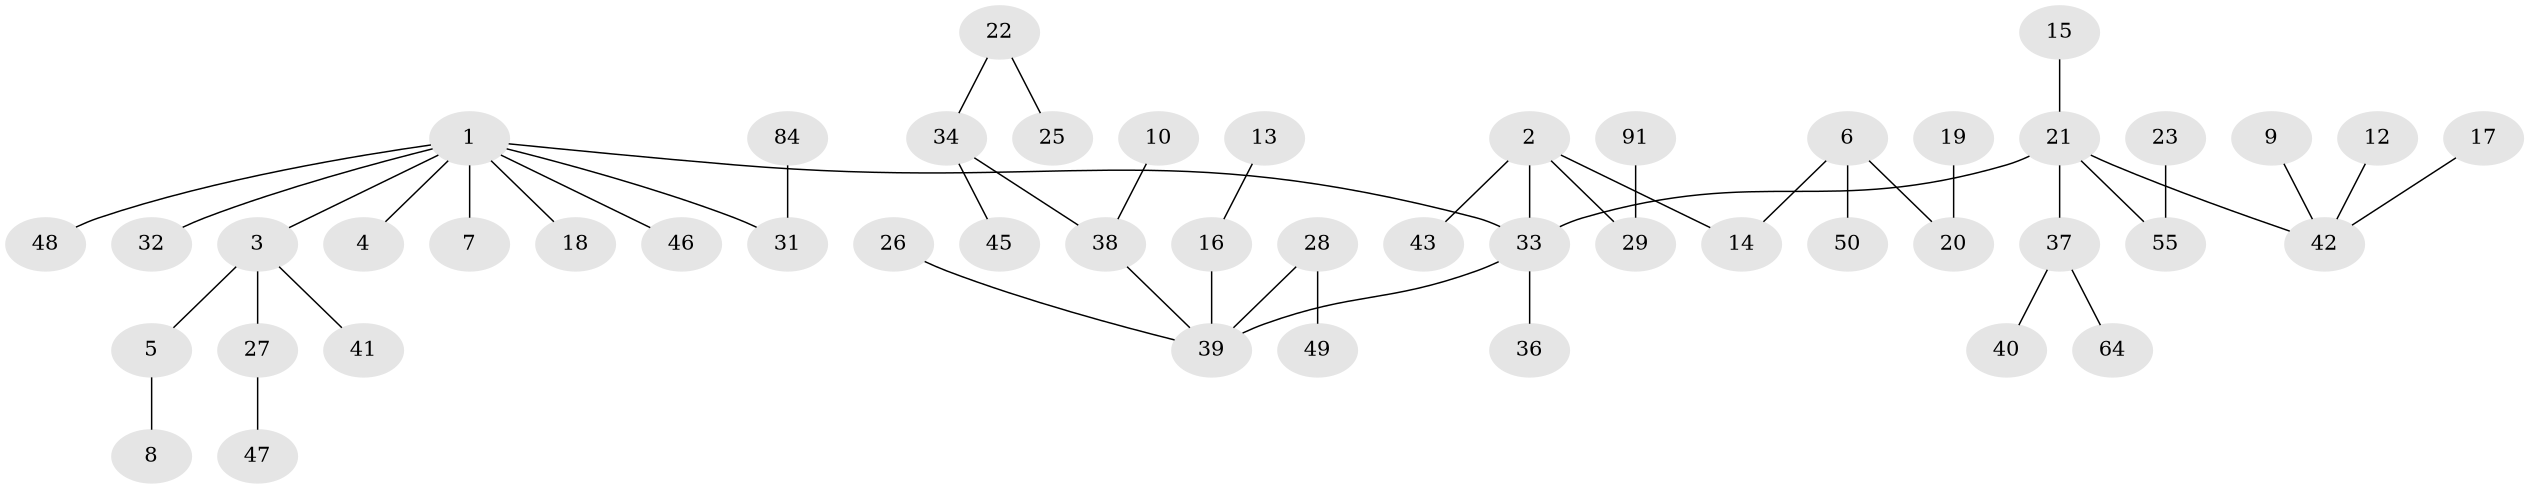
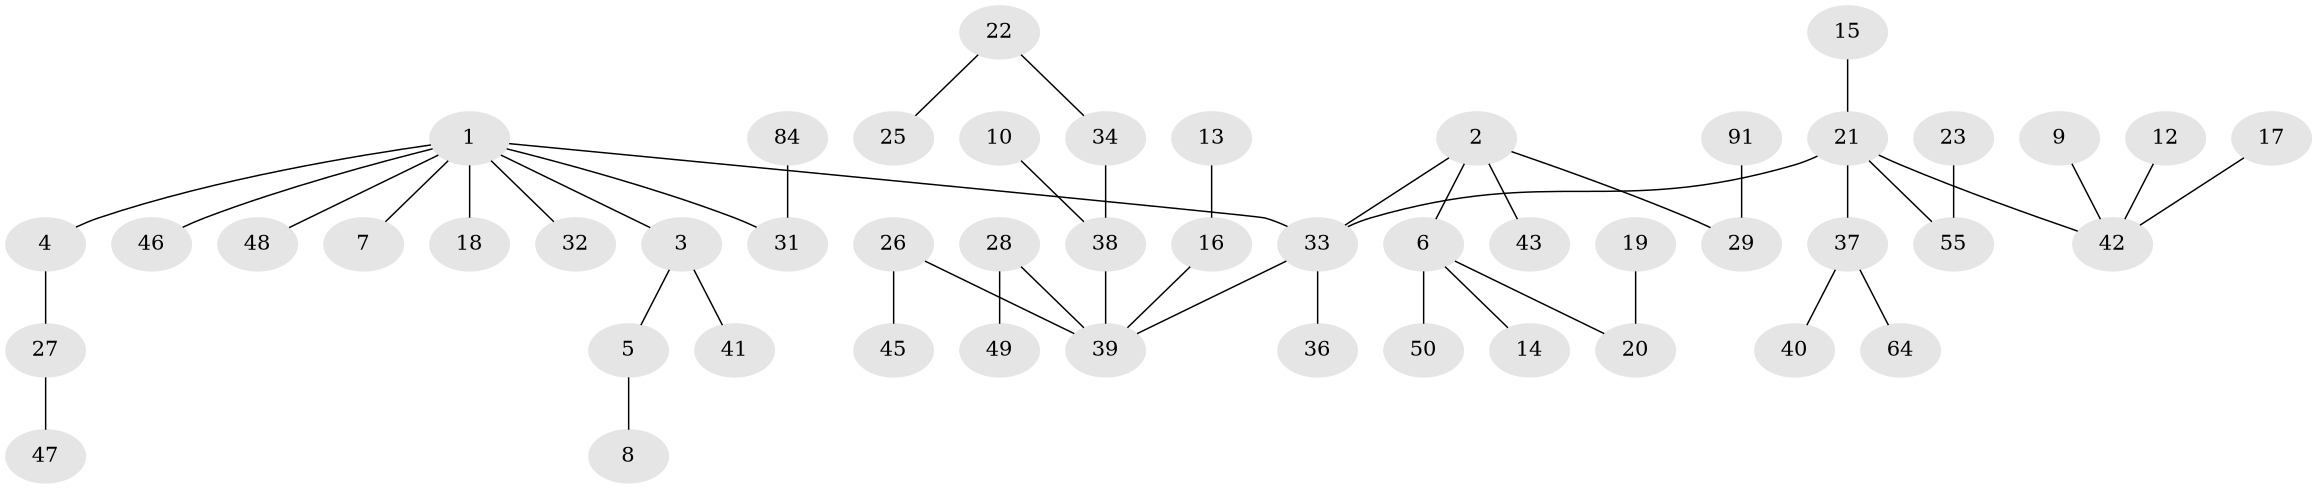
edge "2" -- "14": now "2" -- "6"
edge "34" -- "45": now "26" -- "45"
edge "3" -- "27": now "4" -- "27"
